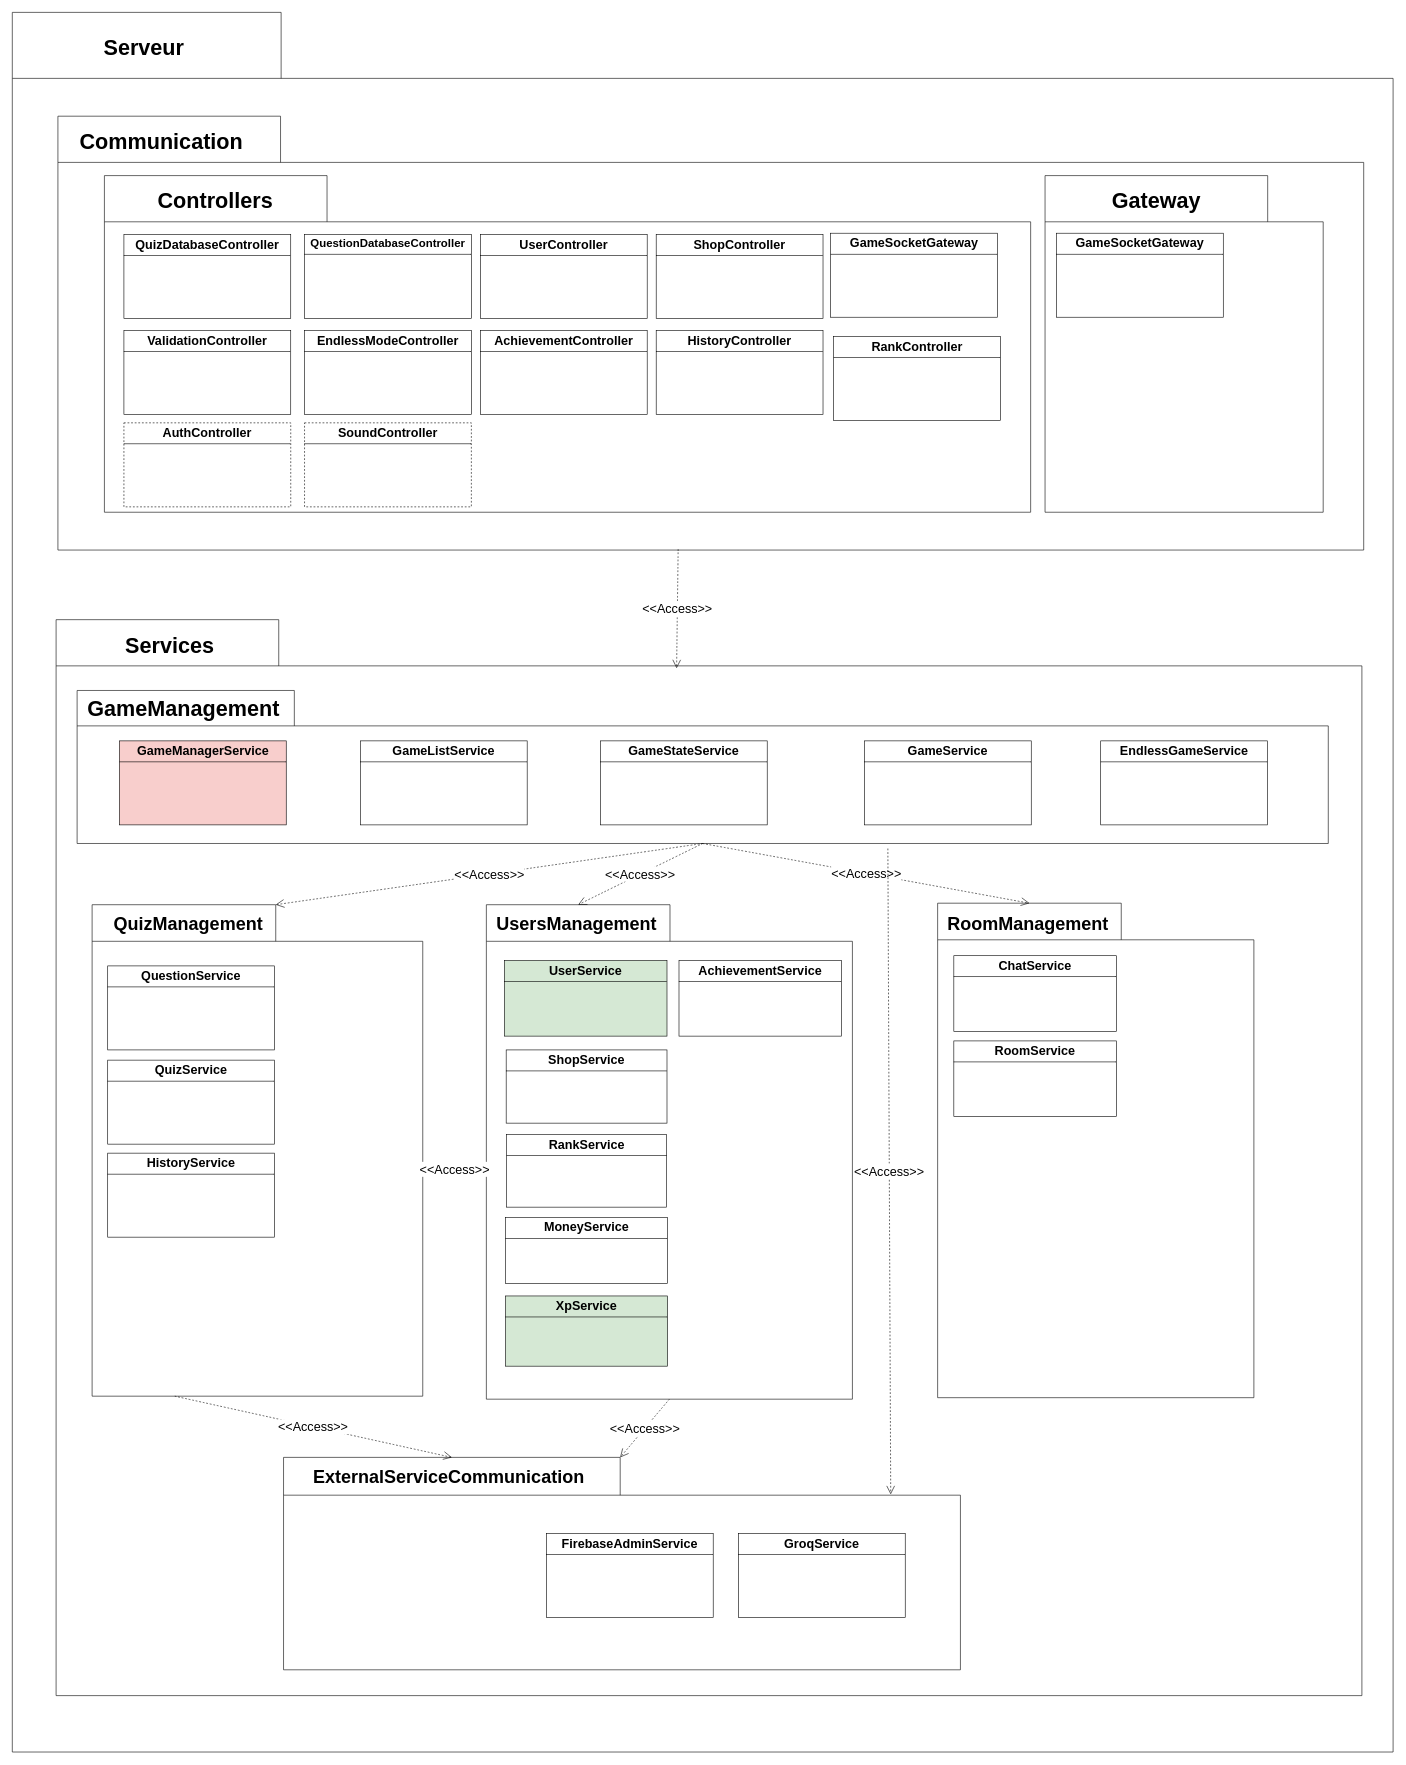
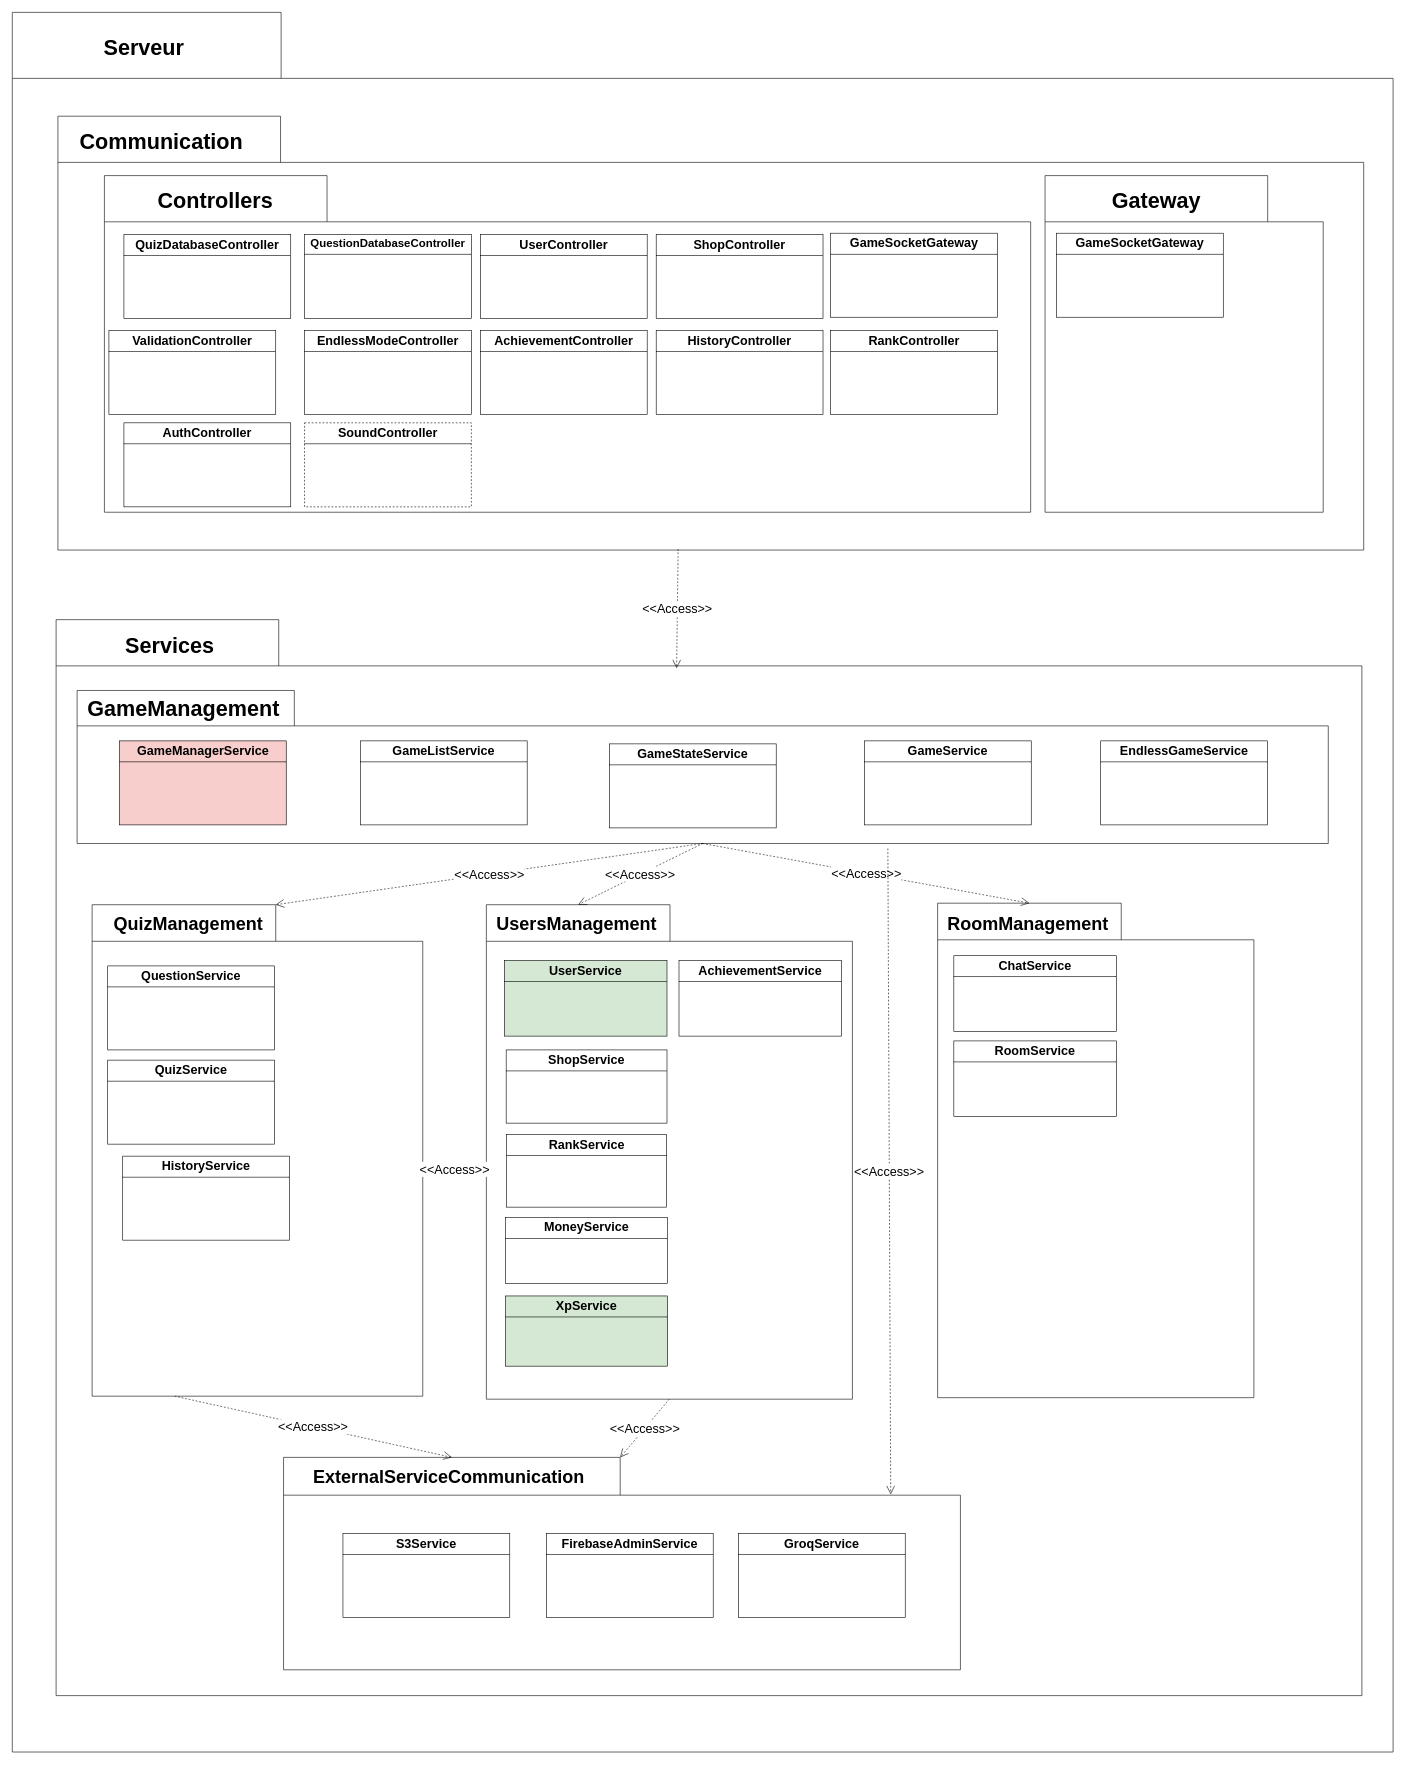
node "ValidationController": moved (207, 372) -> (192, 372)
node "RankController": moved (917, 378) -> (914, 372)
node "AuthController": style dashed -> solid
node "GameStateService": moved (684, 783) -> (693, 786)
node "HistoryService": moved (191, 1195) -> (206, 1198)
node "S3Service": added
